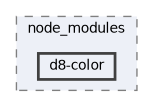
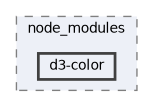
node "d8-color": label "d8-color" -> "d3-color"
